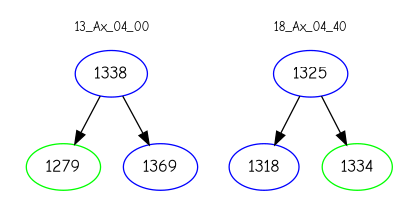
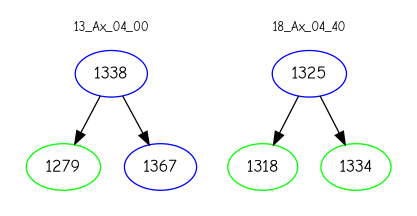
node "1369": label "1369" -> "1367"
node "1318": color blue -> green
